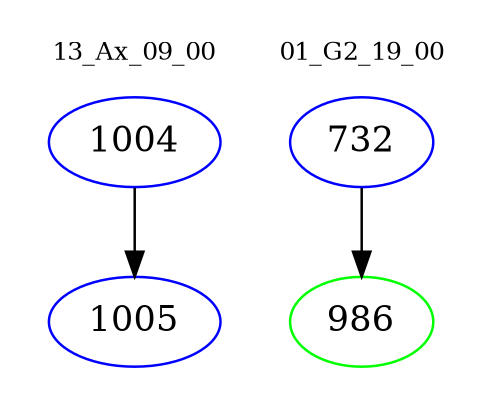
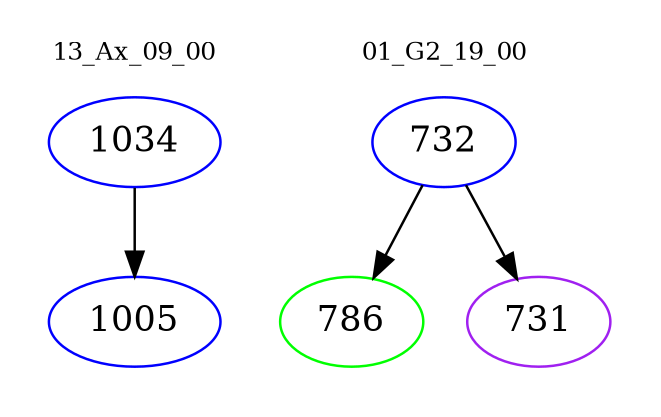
node "1004": label "1004" -> "1034"
node "986": label "986" -> "786"
node "731": added
